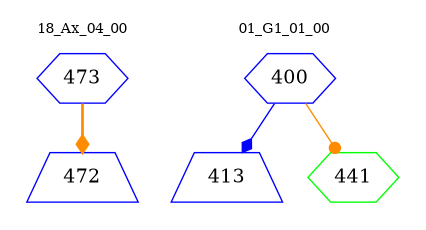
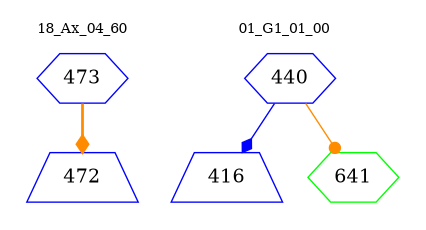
cluster "18_Ax_04_00": label "18_Ax_04_00" -> "18_Ax_04_60"
node "400": label "400" -> "440"
node "413": label "413" -> "416"
node "441": label "441" -> "641"
